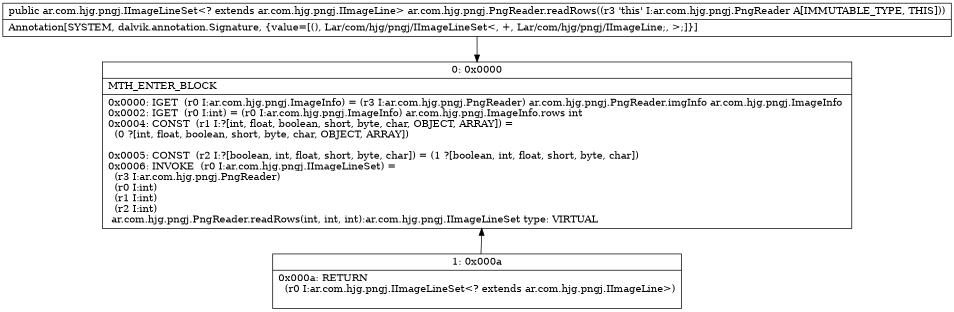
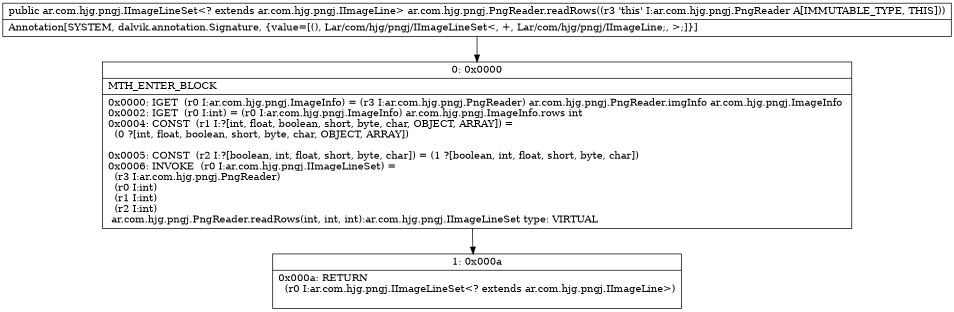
edge "1: 0x000a" -> "0: 0x0000": reversed
